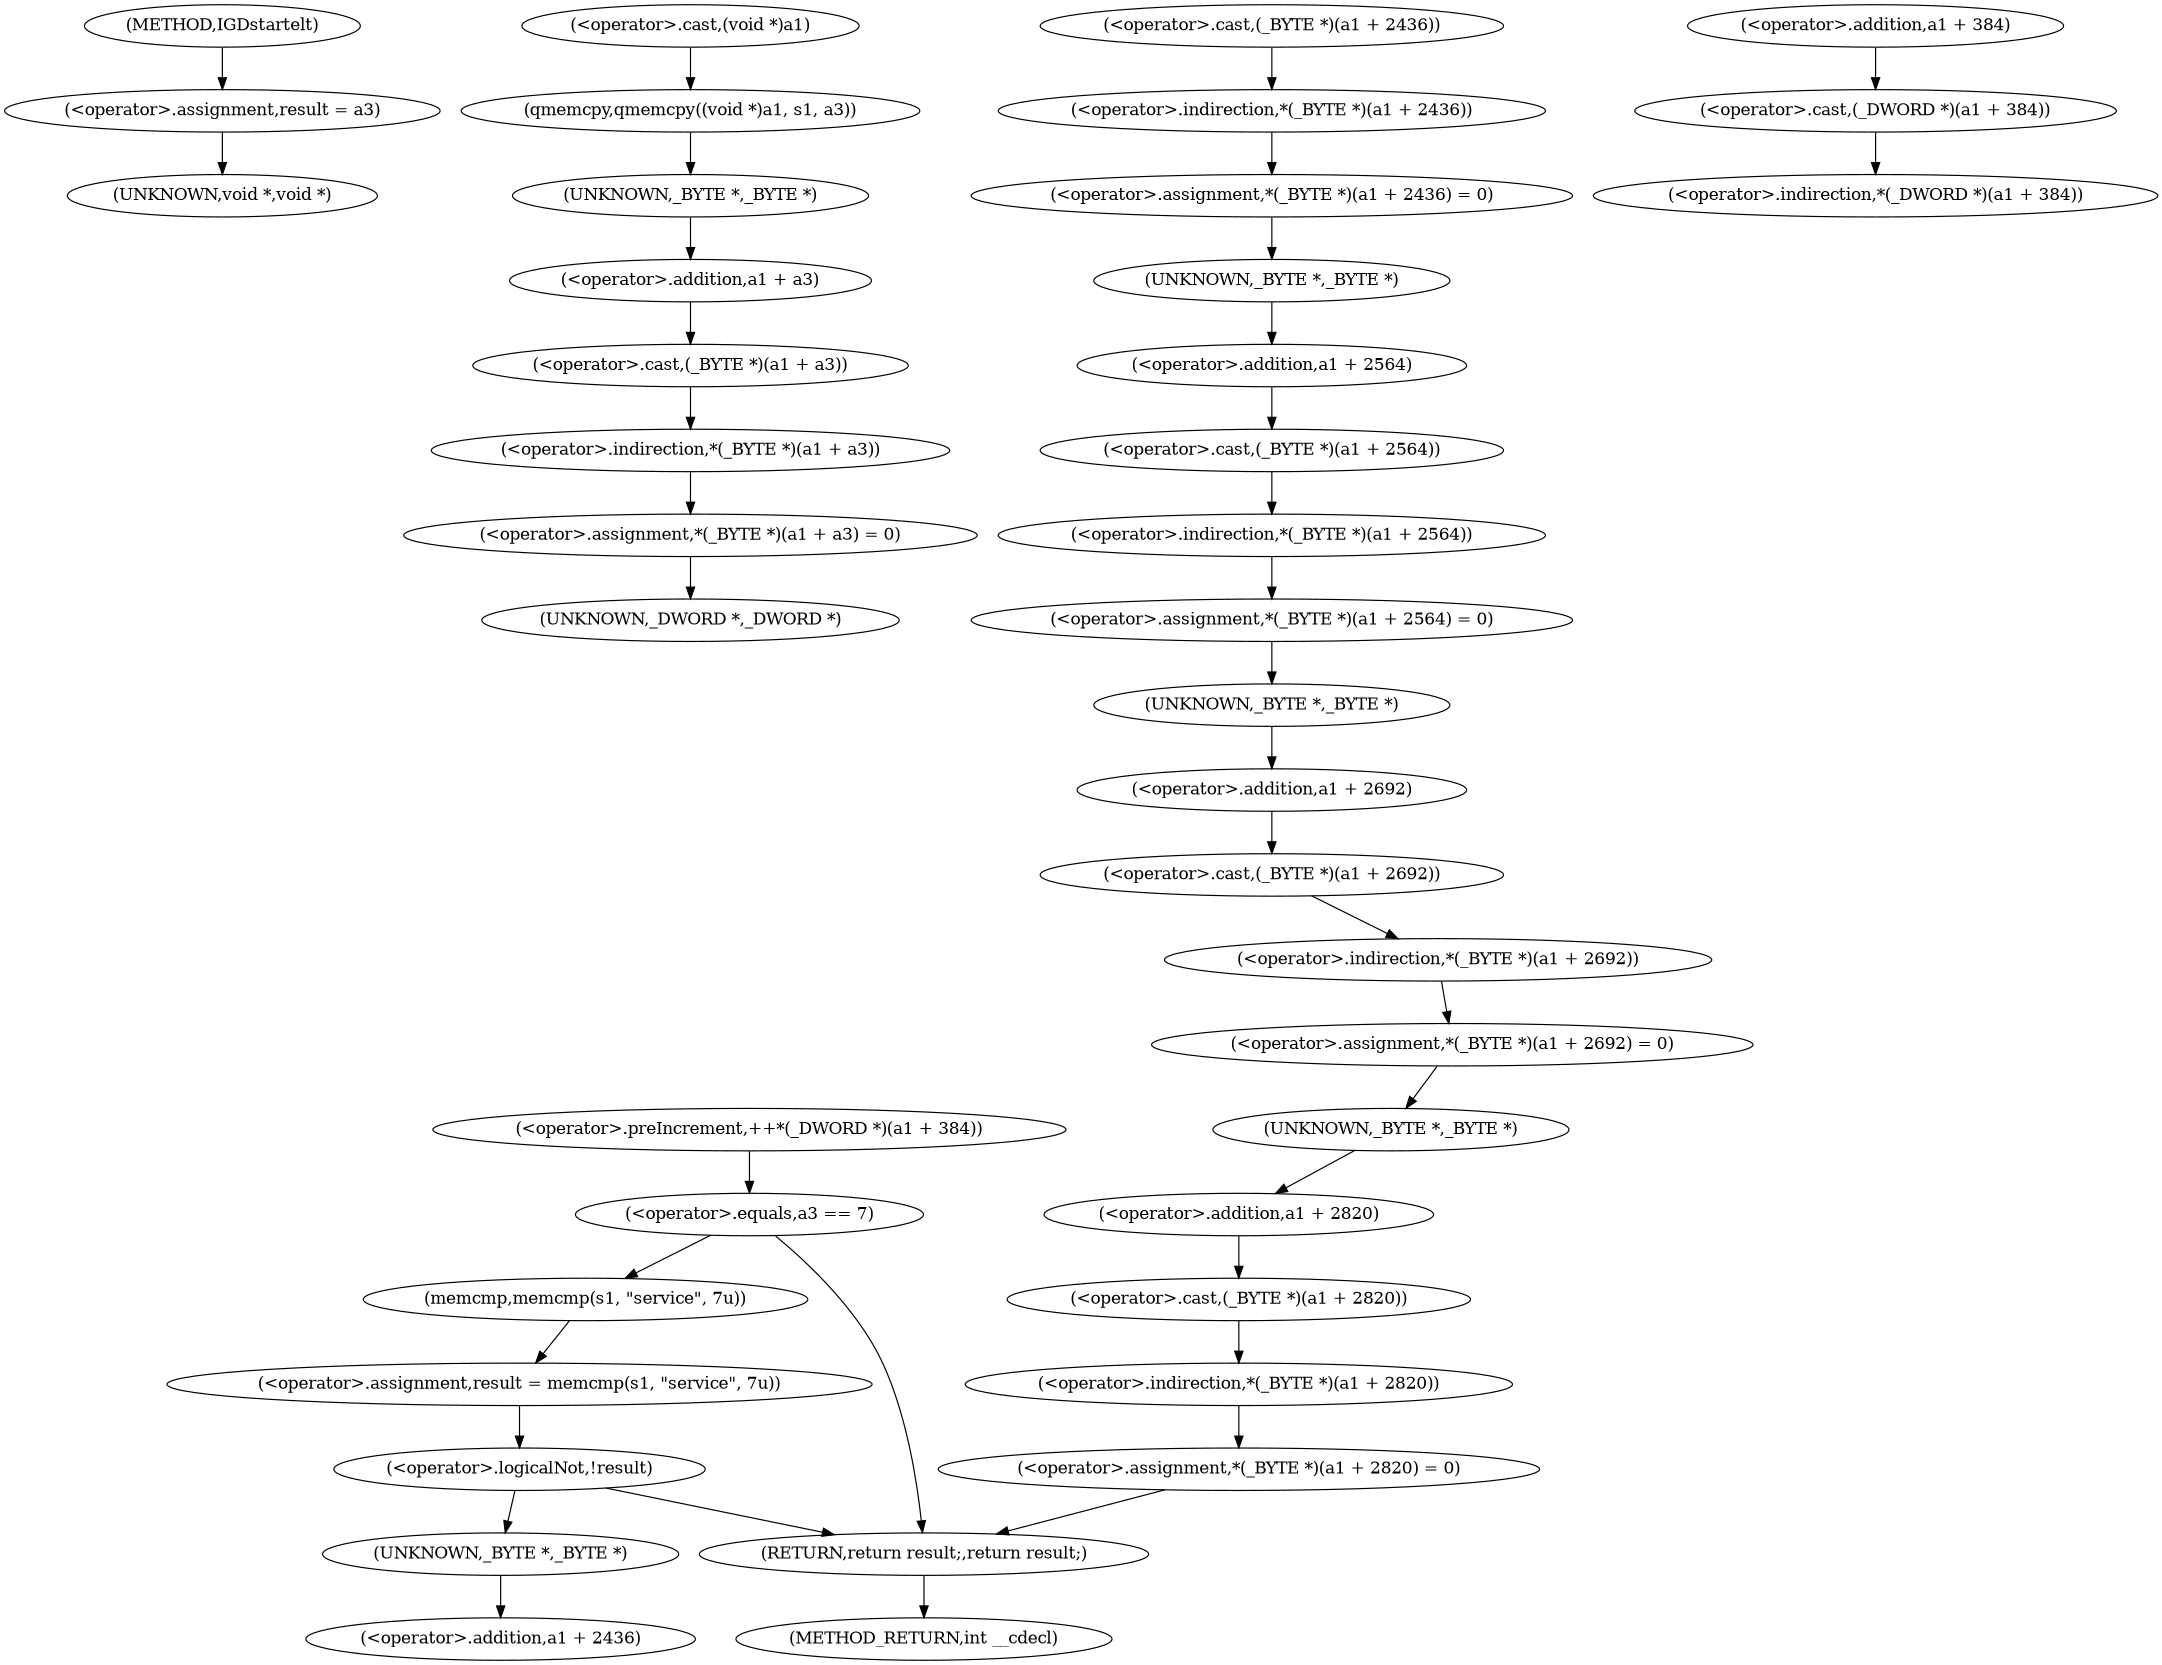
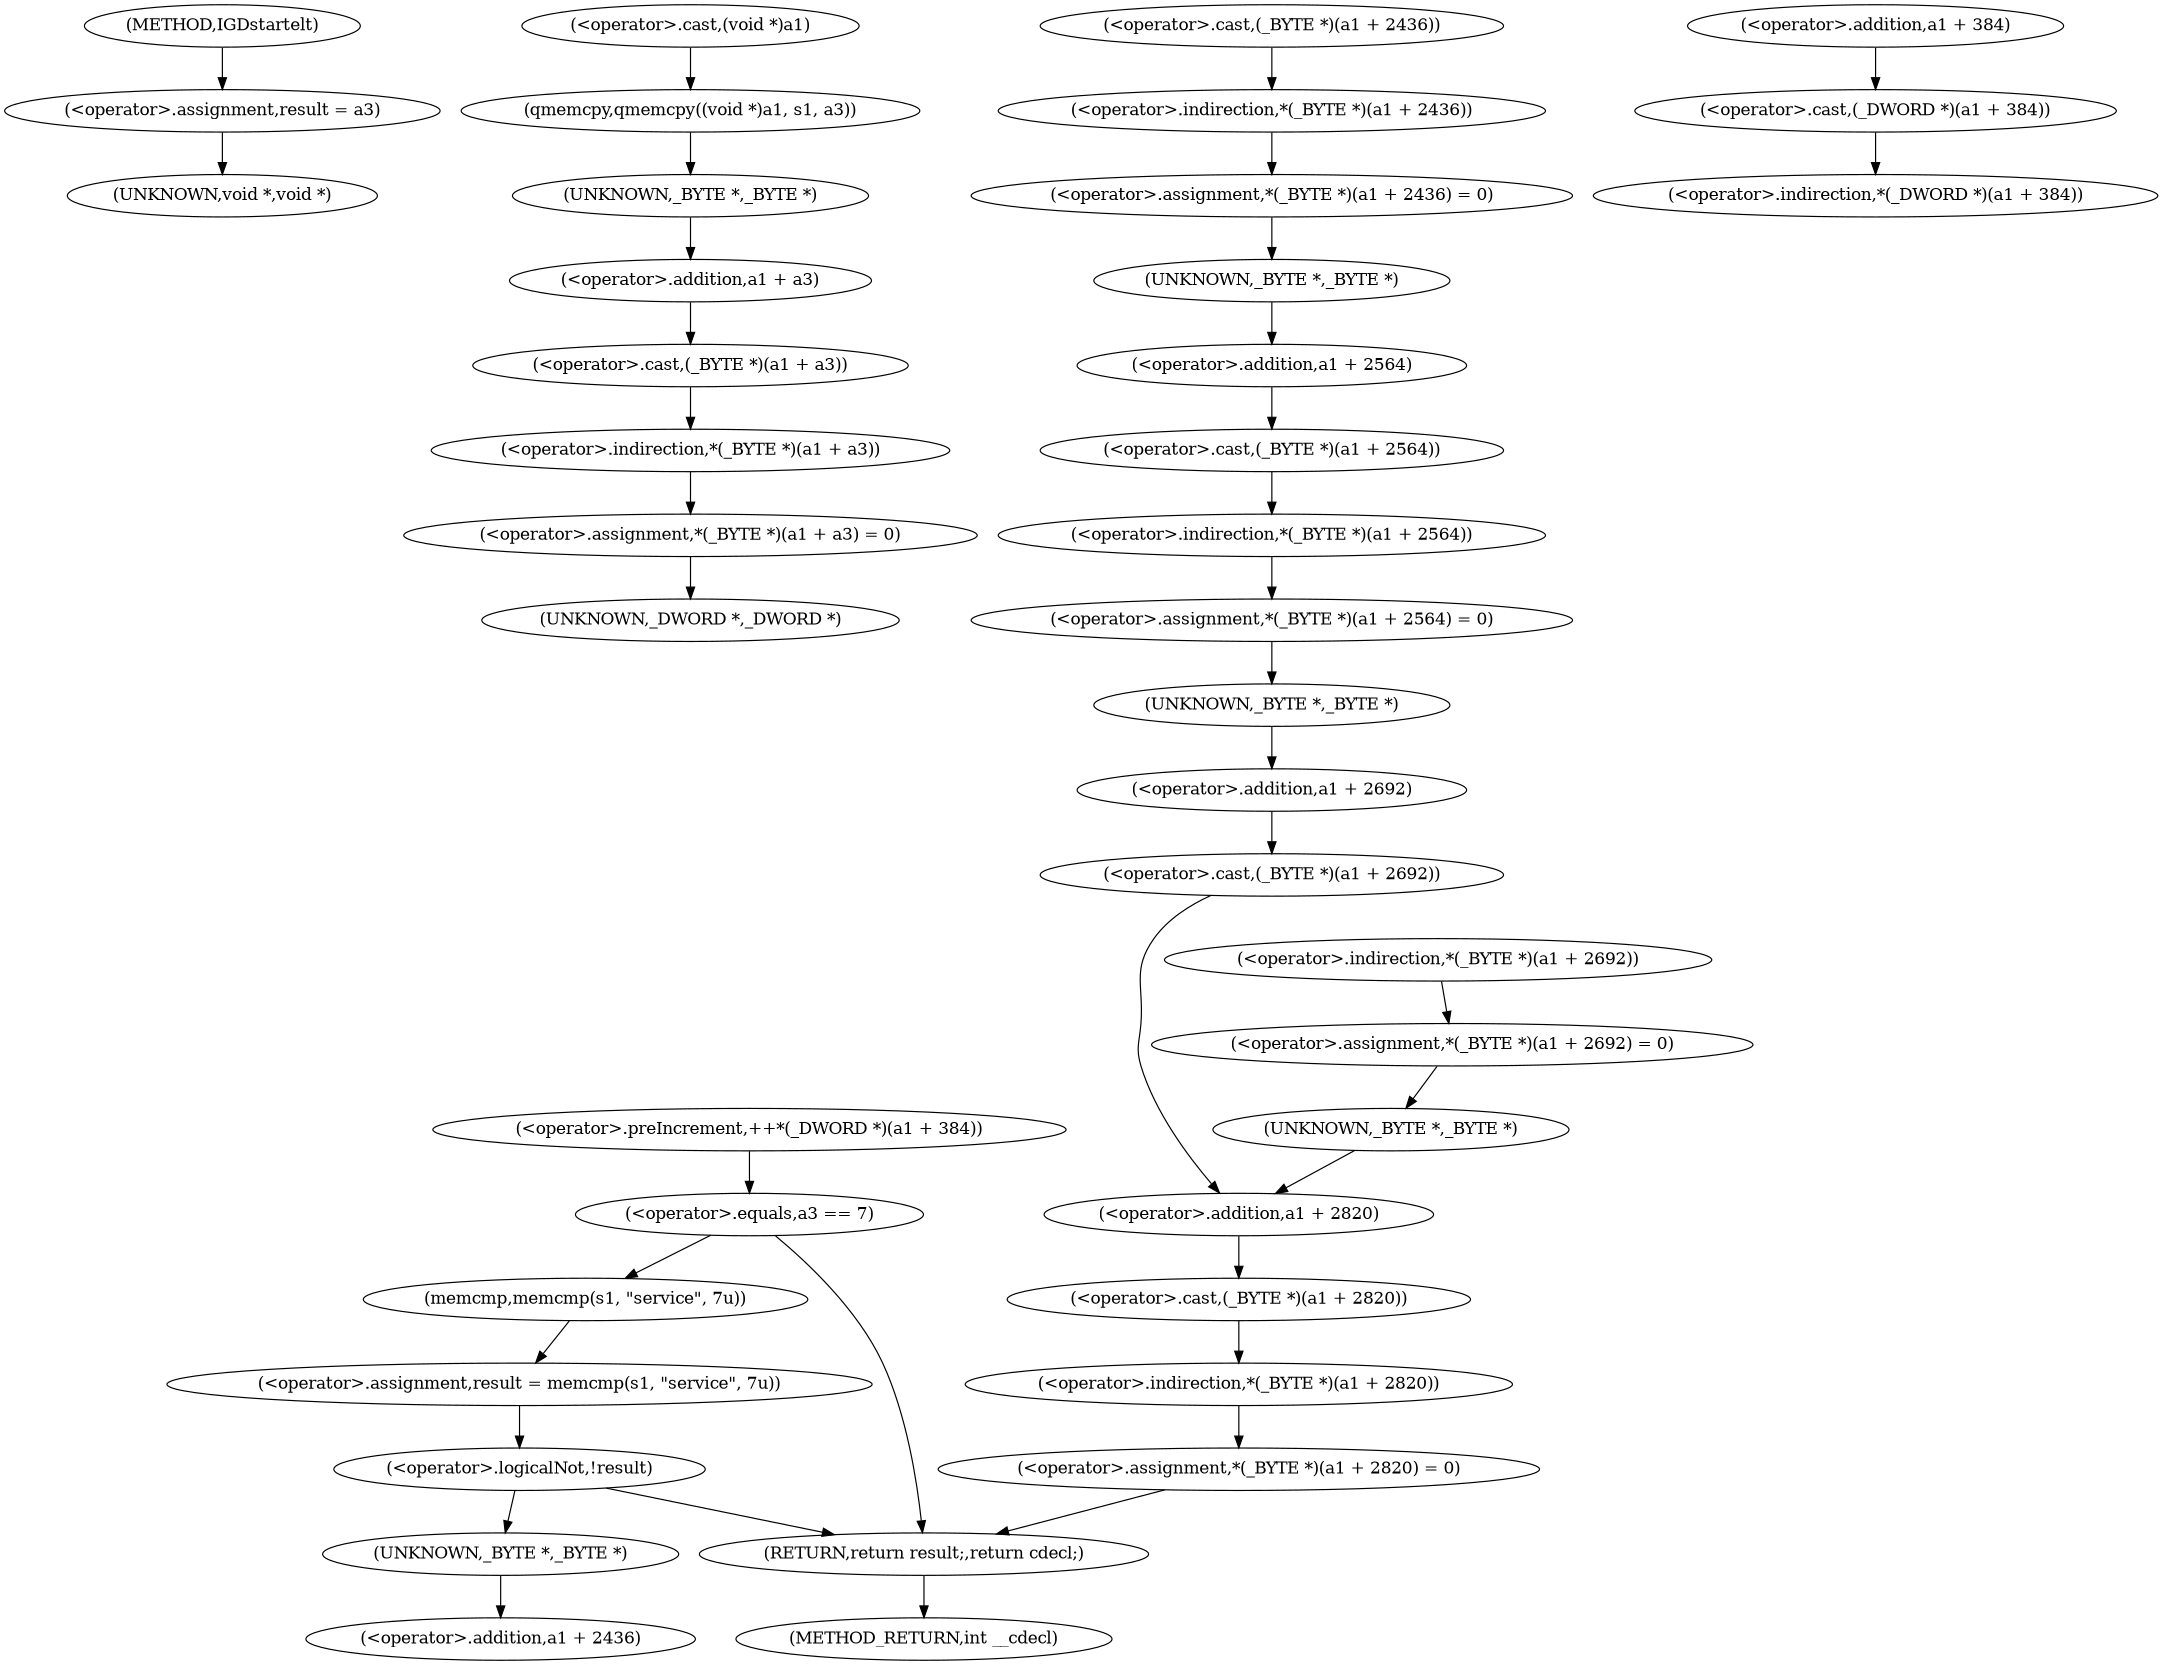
edge "(<operator>.cast,(_BYTE *)(a1 + 2692))" -> "(<operator>.indirection,*(_BYTE *)(a1 + 2692))": now "(<operator>.cast,(_BYTE *)(a1 + 2692))" -> "(<operator>.addition,a1 + 2820)"
node "(RETURN,return result;,return result;)": label "(RETURN,return result;,return result;)" -> "(RETURN,return result;,return cdecl;)"
